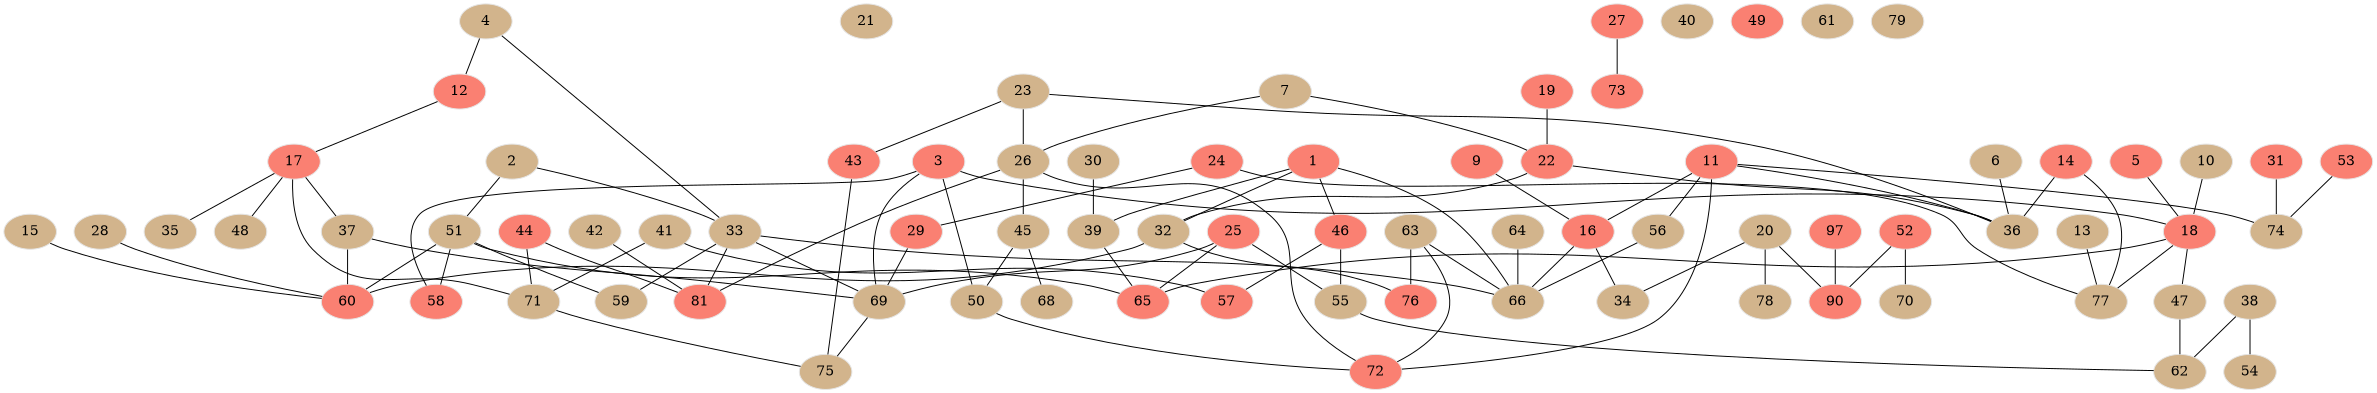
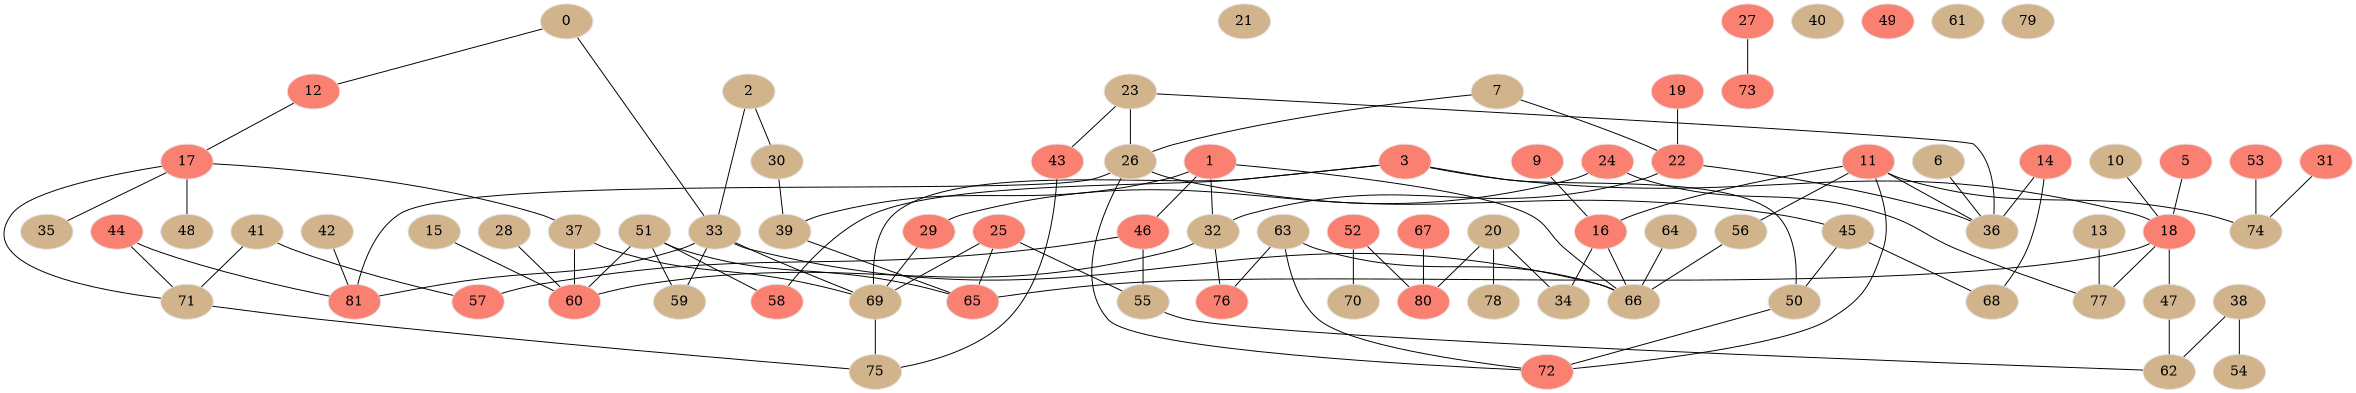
node "4": label "4" -> "0"
edge "2" -- "51": now "2" -- "30"
edge "14" -- "77": now "14" -- "68"
node "97": label "97" -> "67"
node "90": label "90" -> "80"
